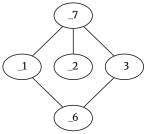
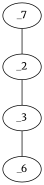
edge "_7" -- "_3": now "_2" -- "_3"
node "_1": removed
